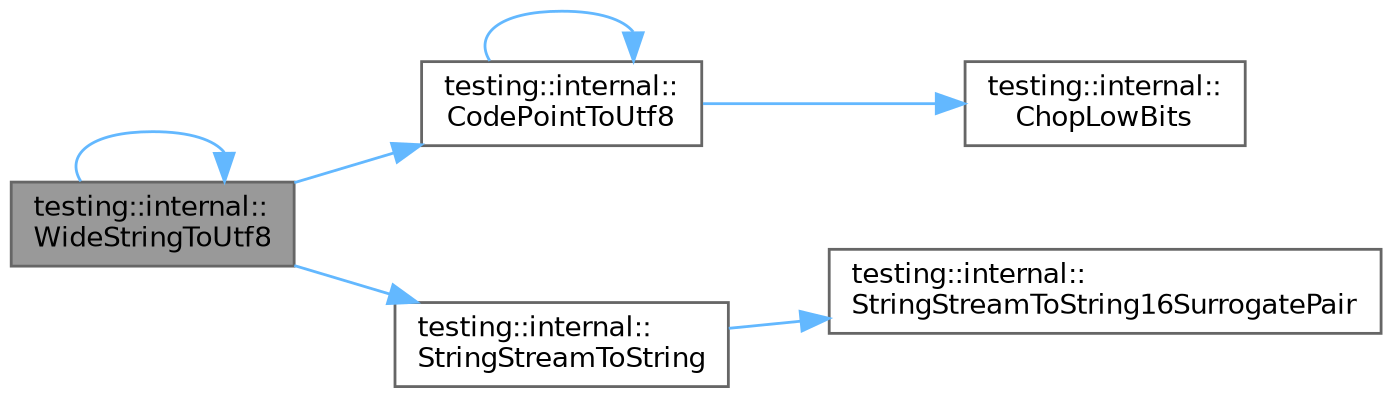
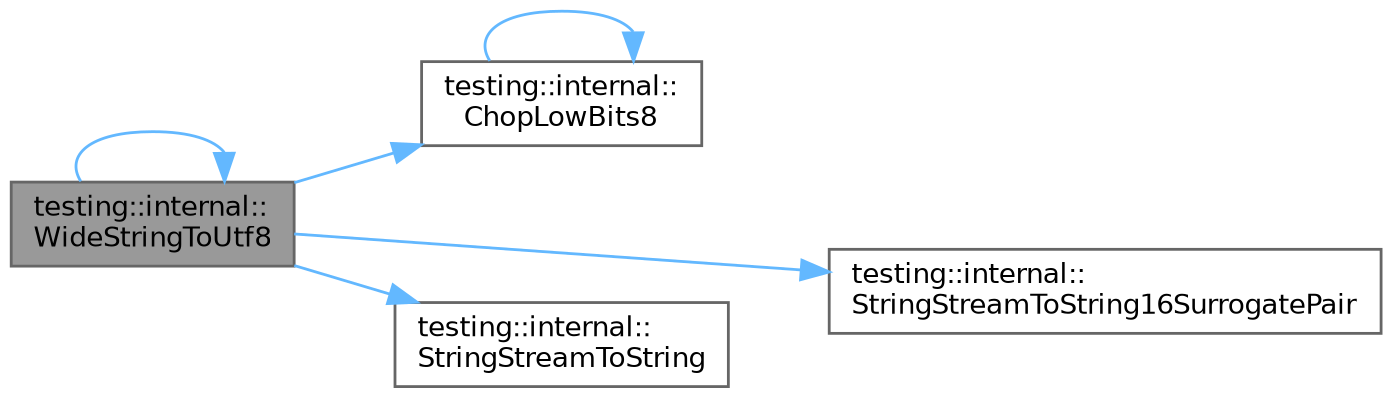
node "testing::internal:: CodePointToUtf8": label "testing::internal:: CodePointToUtf8" -> "testing::internal:: ChopLowBits8"
node "testing::internal:: ChopLowBits": removed
edge "testing::internal:: StringStreamToString" -> "testing::internal:: StringStreamToString16SurrogatePair": now "testing::internal:: WideStringToUtf8" -> "testing::internal:: StringStreamToString16SurrogatePair"
